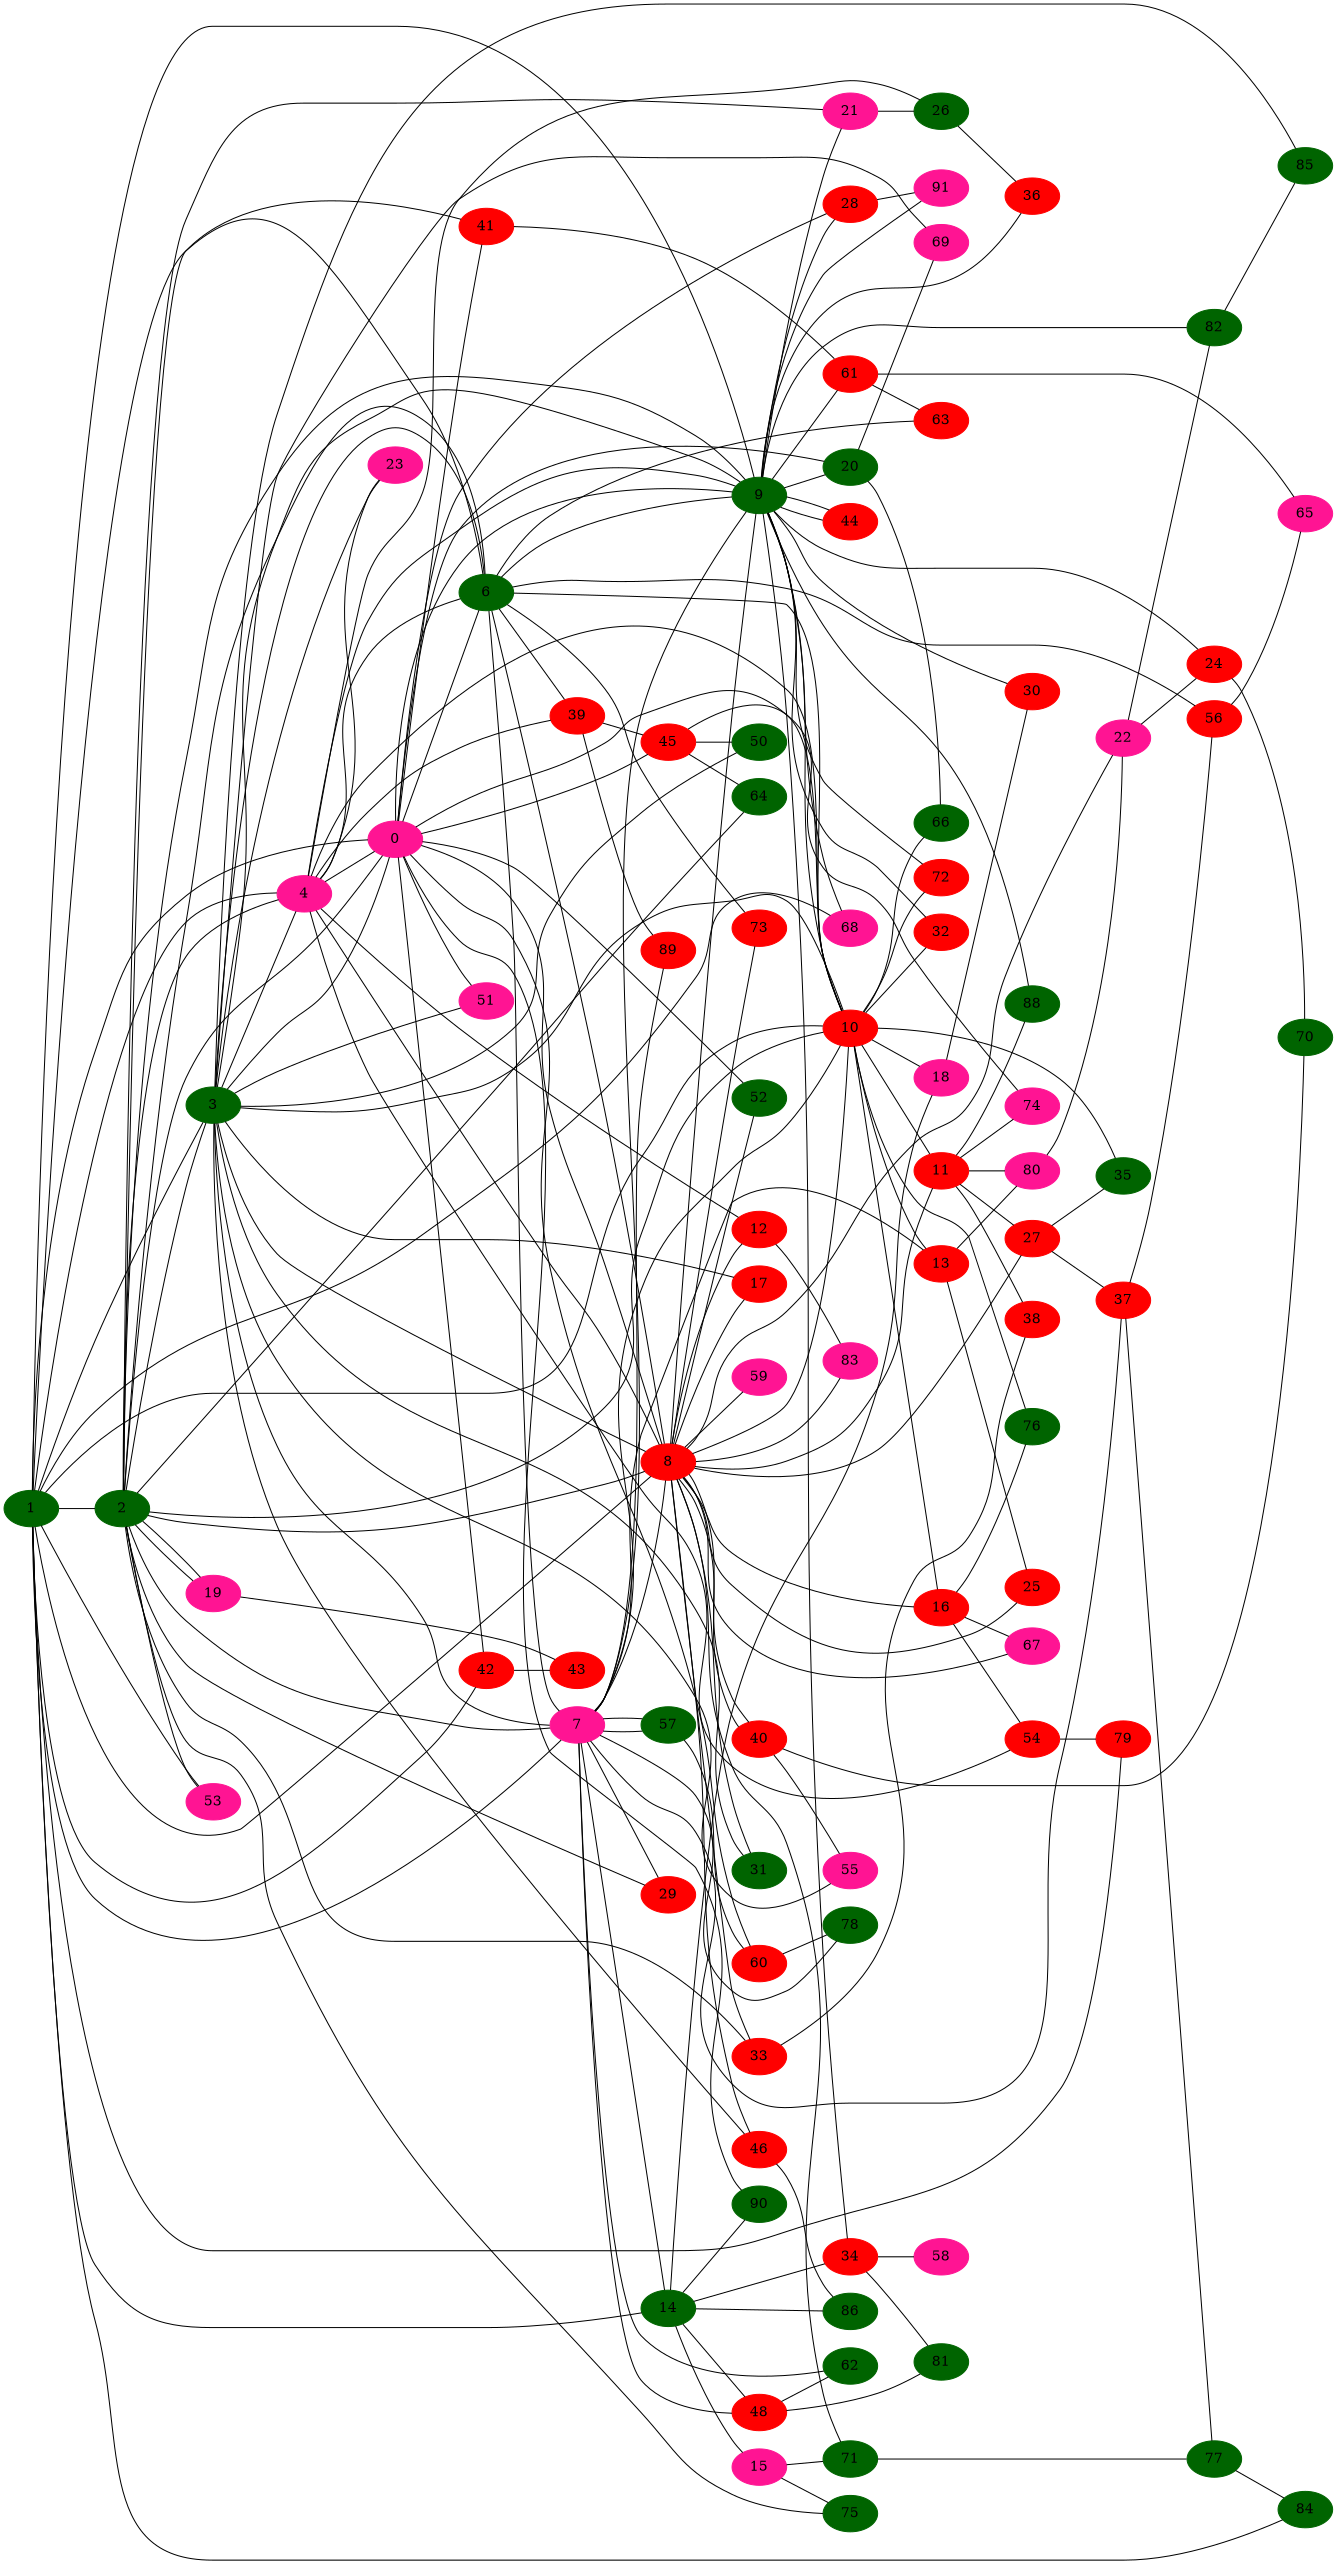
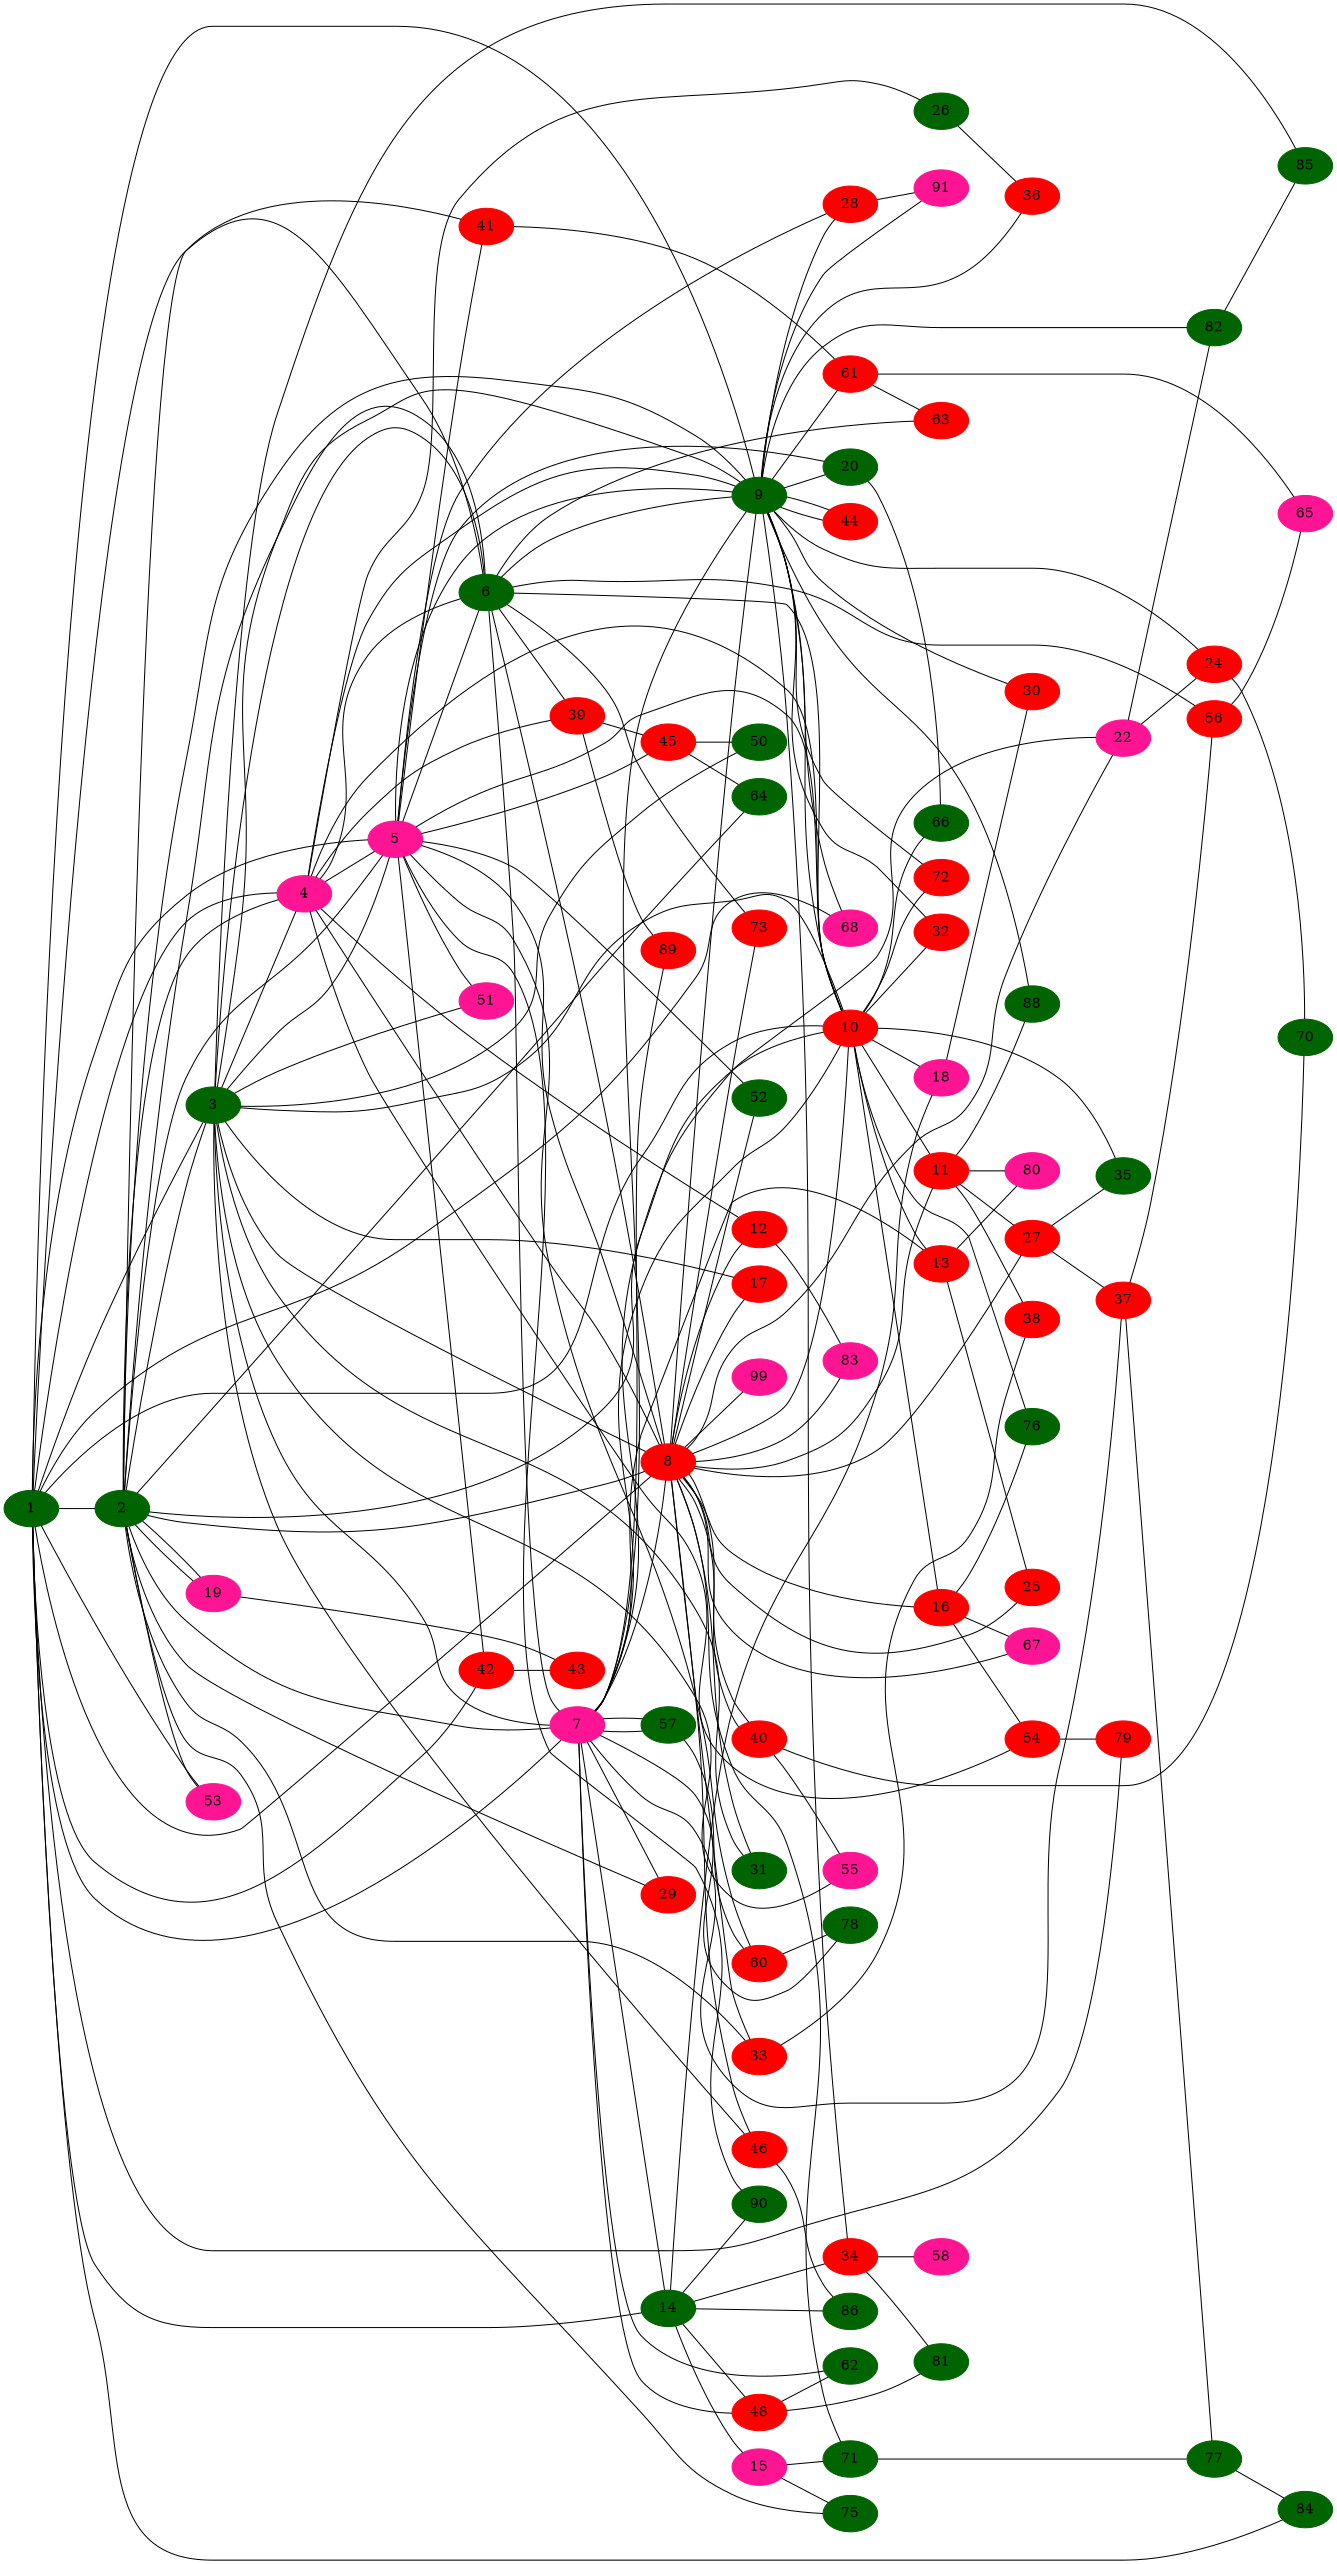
node "21": removed
node "69": removed
node "23": removed
node "0": label "0" -> "5"
edge "22" -- "80": now "22" -- "7"
node "74": removed
node "59": label "59" -> "99"
